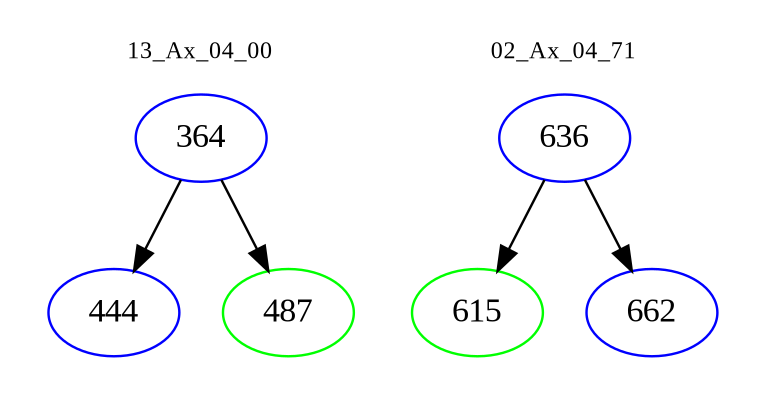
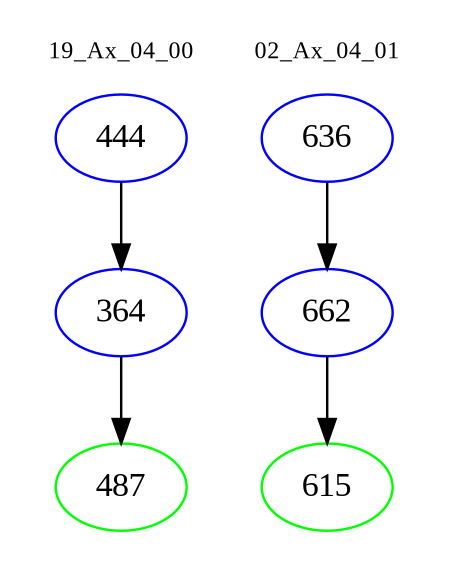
cluster "13_Ax_04_00": label "13_Ax_04_00" -> "19_Ax_04_00"
cluster "02_Ax_04_71": label "02_Ax_04_71" -> "02_Ax_04_01"
edge "364" -> "444": reversed
edge "636" -> "615": now "662" -> "615"
